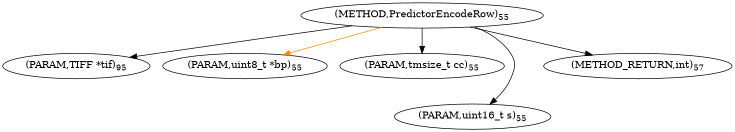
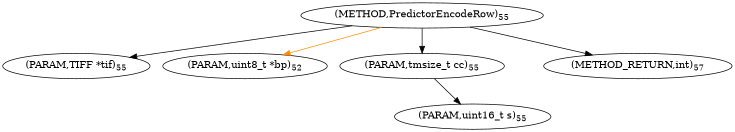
edge "(METHOD,PredictorEncodeRow)" -> "(PARAM,uint16_t s)": now "(PARAM,tmsize_t cc)" -> "(PARAM,uint16_t s)"
node "(PARAM,TIFF *tif)": text "95" -> "55"
node "(PARAM,uint8_t *bp)": text "55" -> "52"
